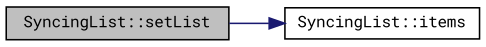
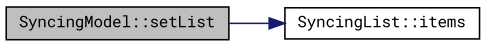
node "SyncingList::setList": label "SyncingList::setList" -> "SyncingModel::setList"
